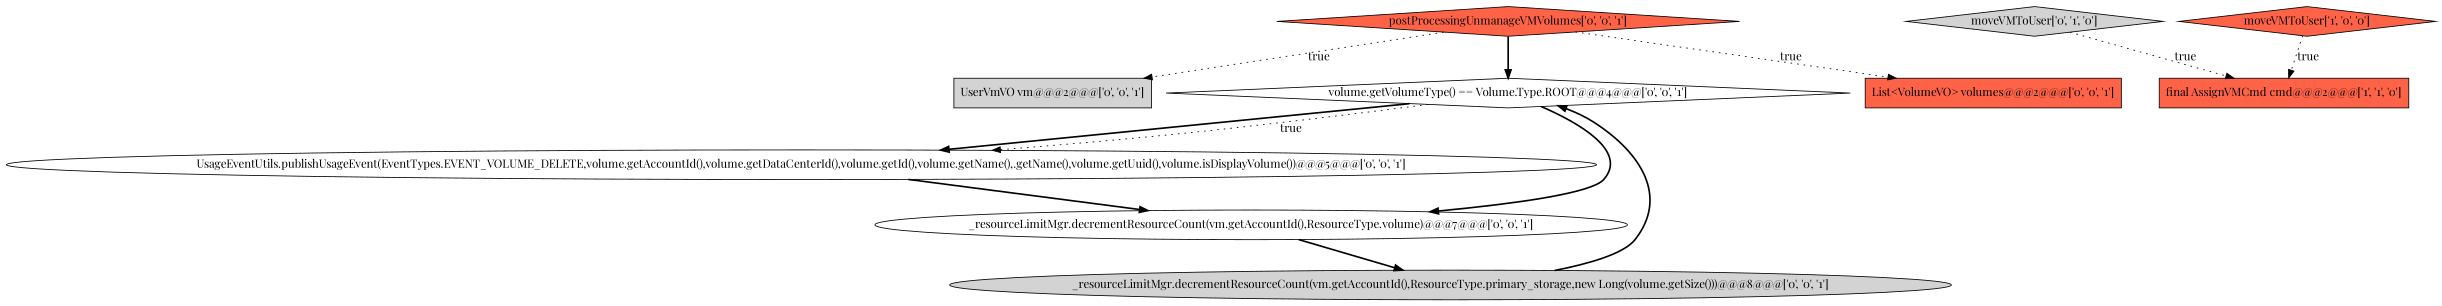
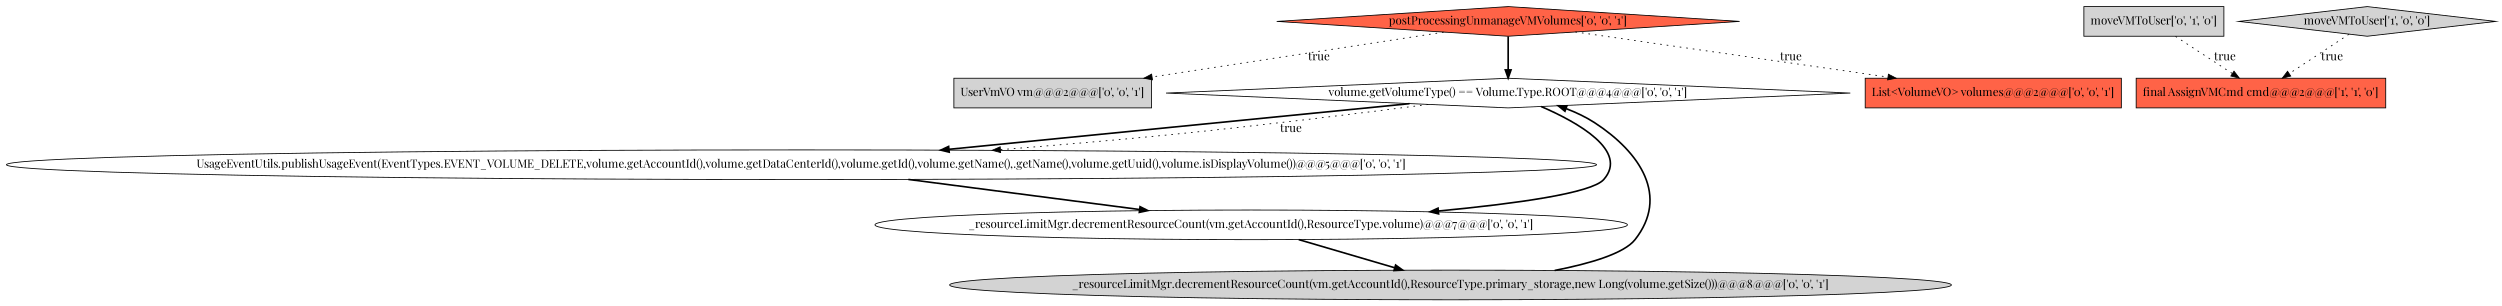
node "moveVMToUser['0', '1', '0']": shape diamond -> box
node "moveVMToUser['1', '0', '0']": fillcolor tomato -> lightgray
